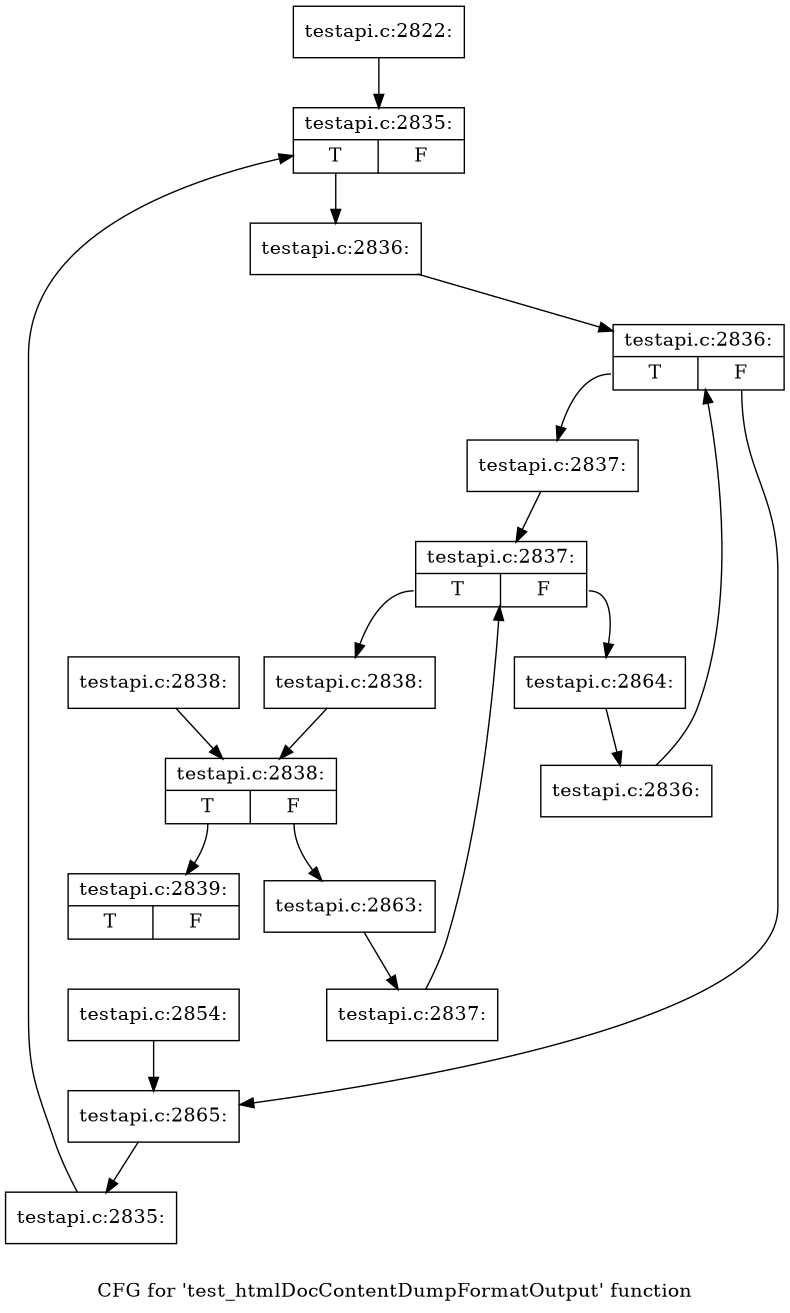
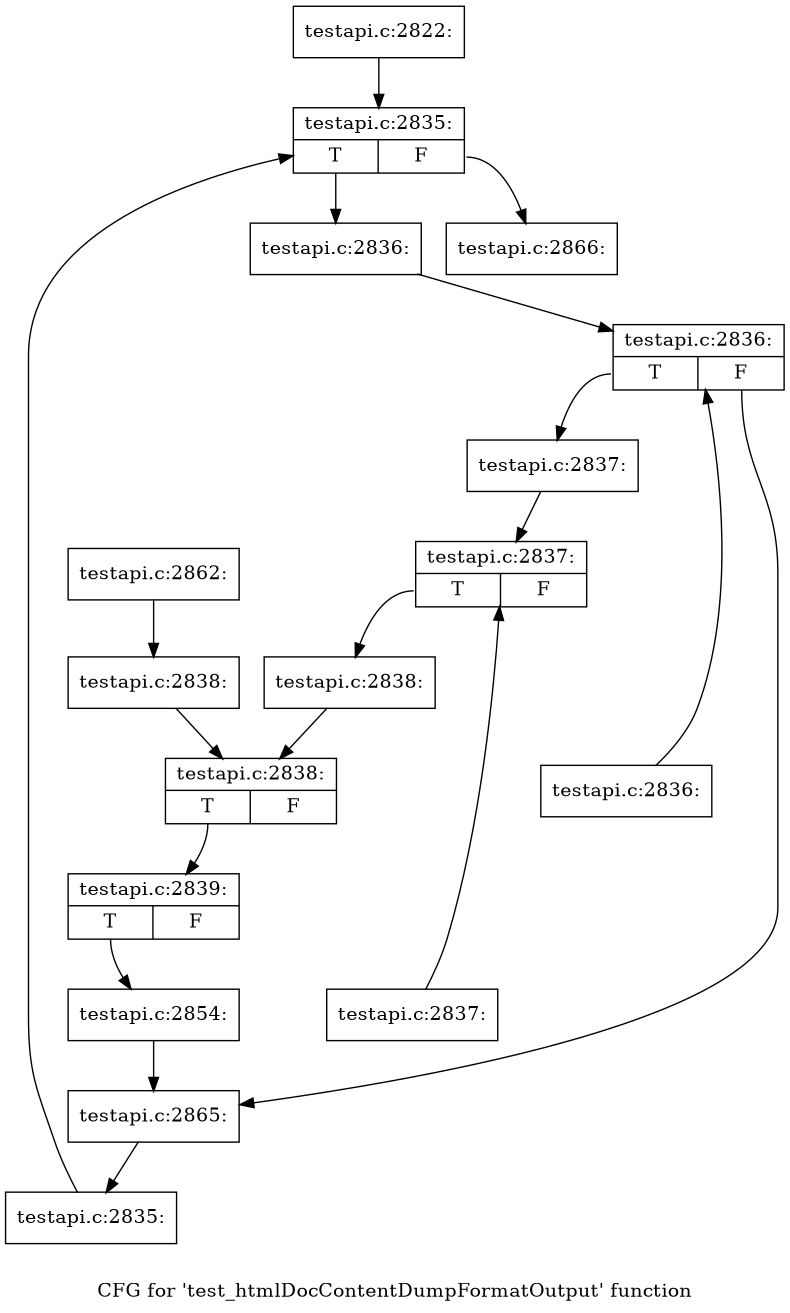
node "testapi.c:2866:": added
node "testapi.c:2862:": added
node "testapi.c:2864:": removed
node "testapi.c:2863:": removed
edge "testapi.c:2839:" -> "testapi.c:2854:": added
